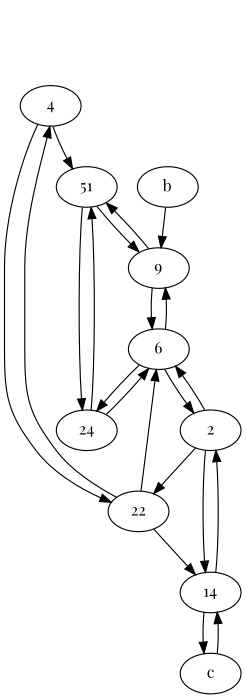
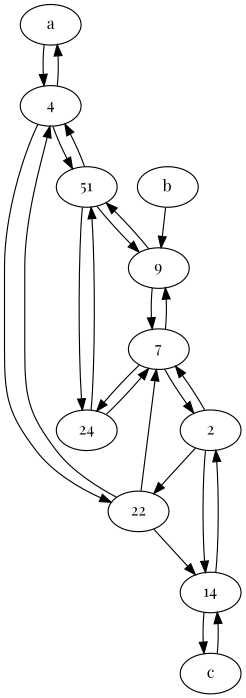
node "a": added
edge "51" -> "4": added
node "6": label "6" -> "7"
